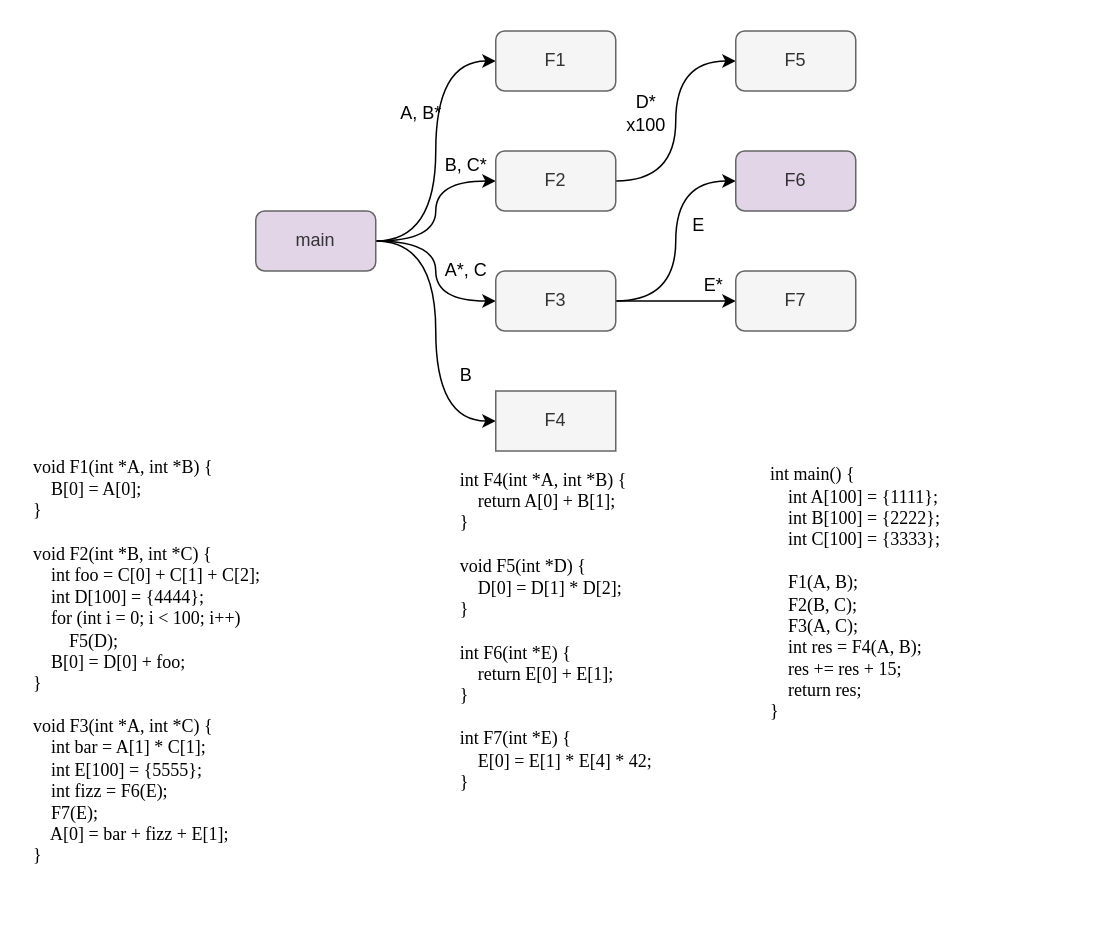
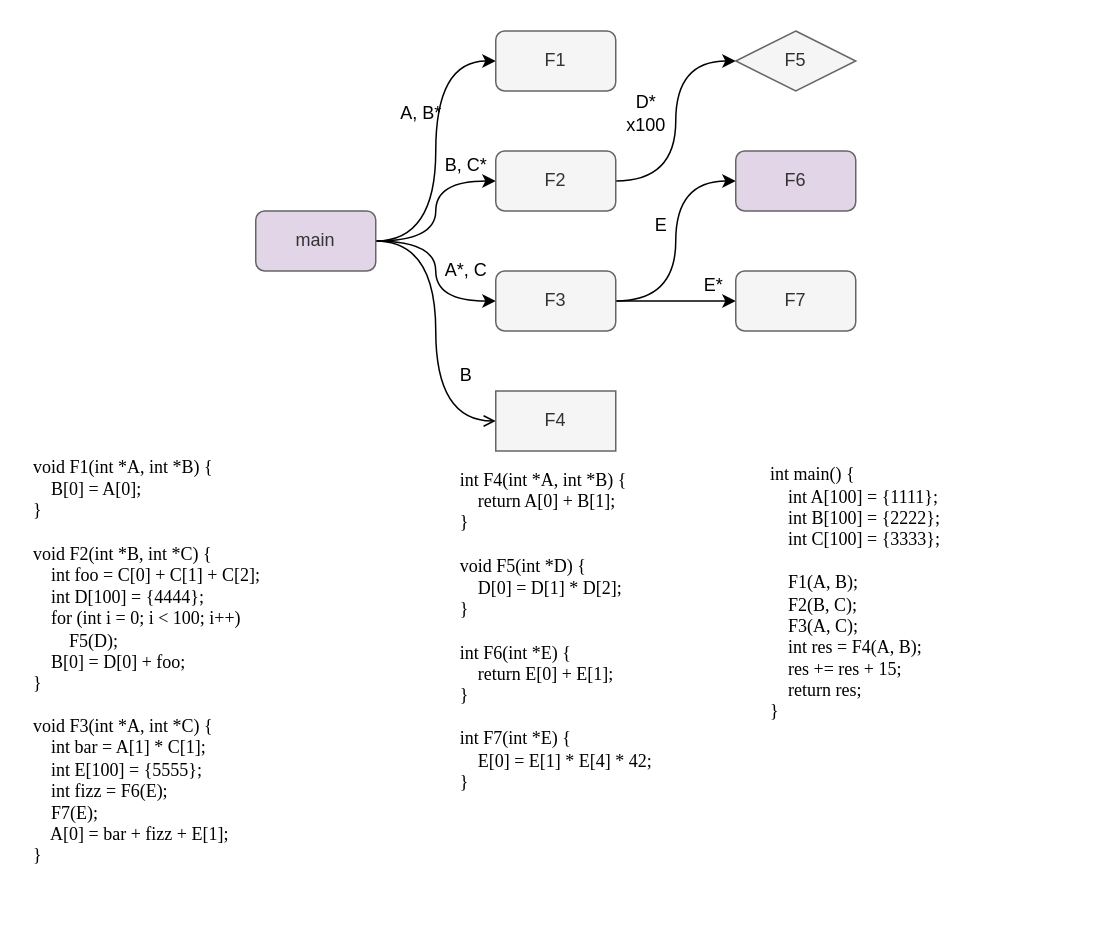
node "F5": shape rounded rectangle -> diamond
node "E": moved (698, 226) -> (661, 226)
edge "main" -> "F4": arrowhead classic -> open
